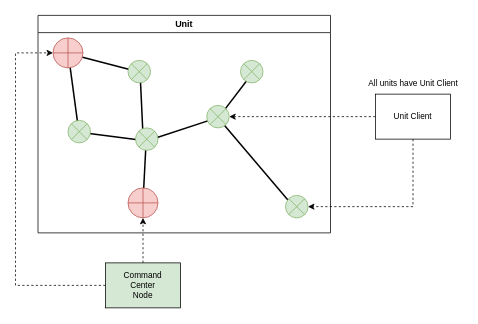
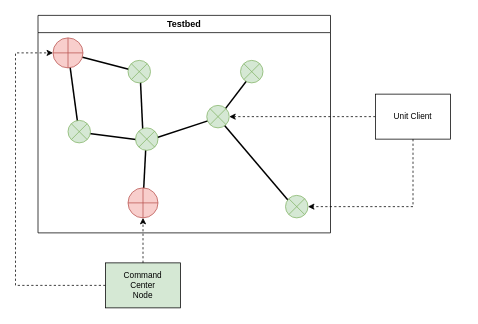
node "Unit": label "Unit" -> "Testbed"
node "All units have Unit Client": removed
